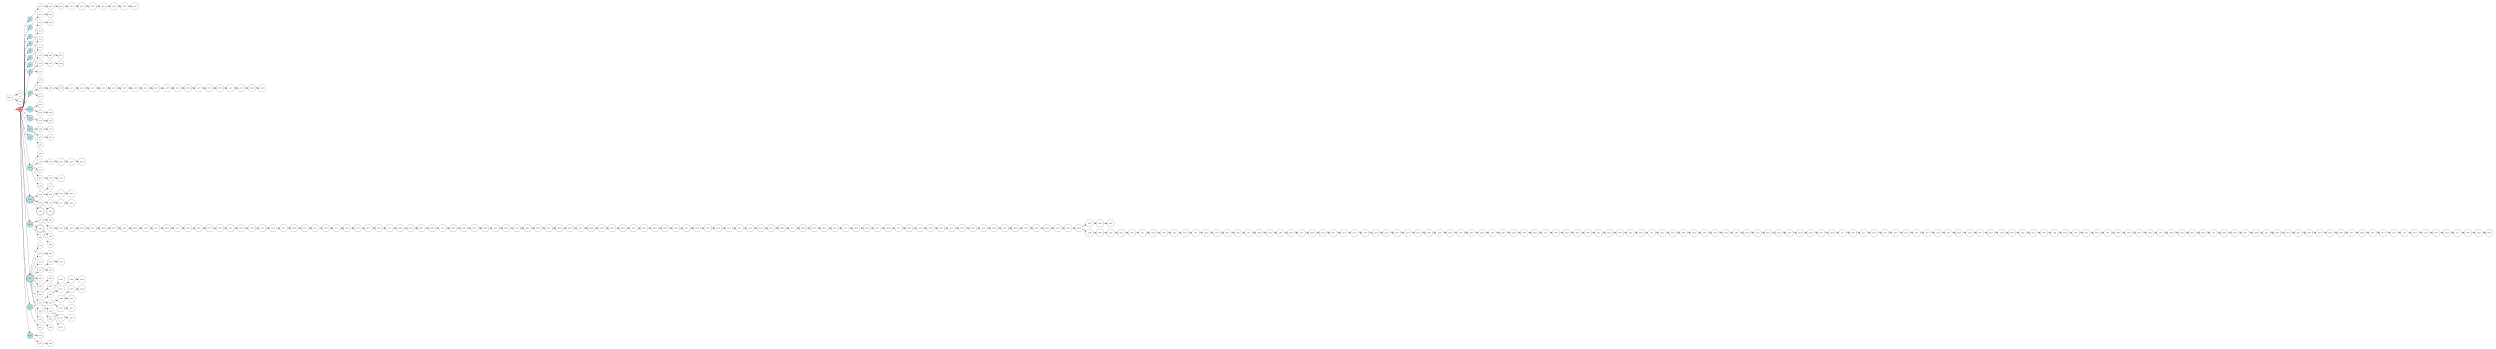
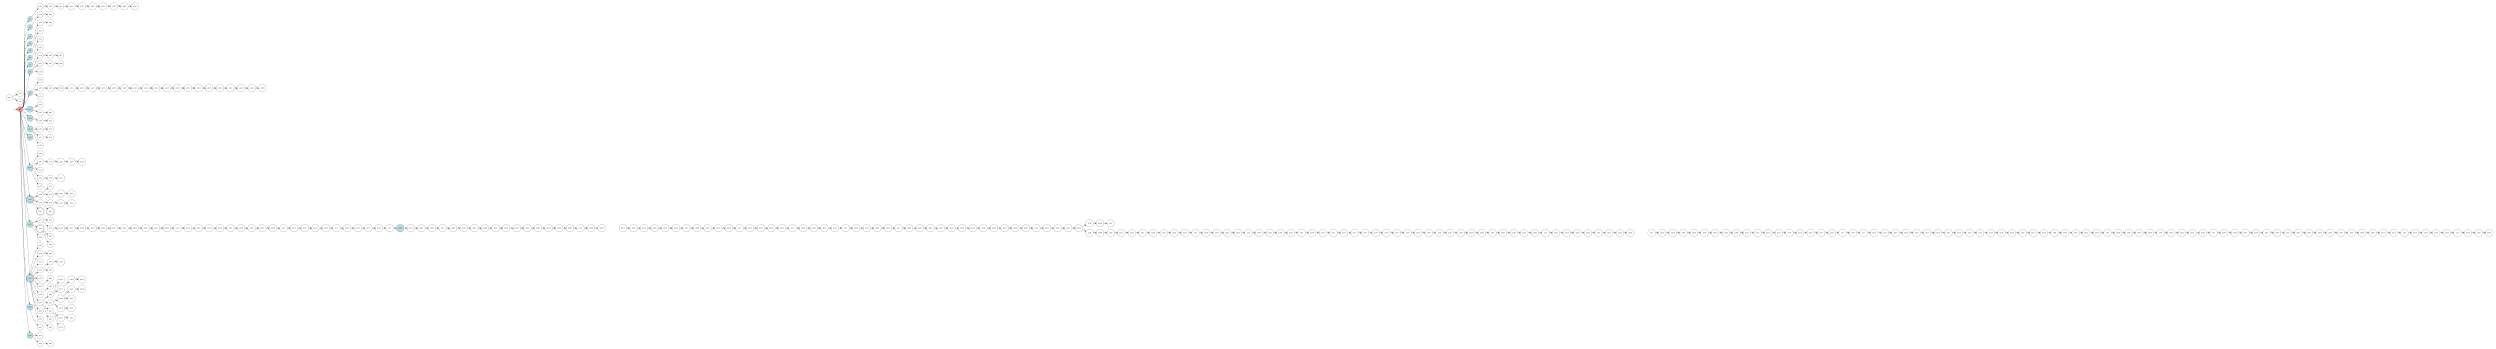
node "q180": fillcolor white -> powderblue
node "q200": removed
node "q300": removed
